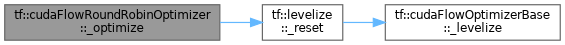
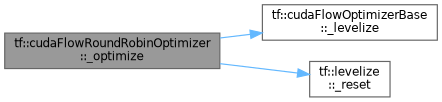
edge "tf::levelize ::_reset" -> "tf::cudaFlowOptimizerBase ::_levelize": now "tf::cudaFlowRoundRobinOptimizer ::_optimize" -> "tf::cudaFlowOptimizerBase ::_levelize"
